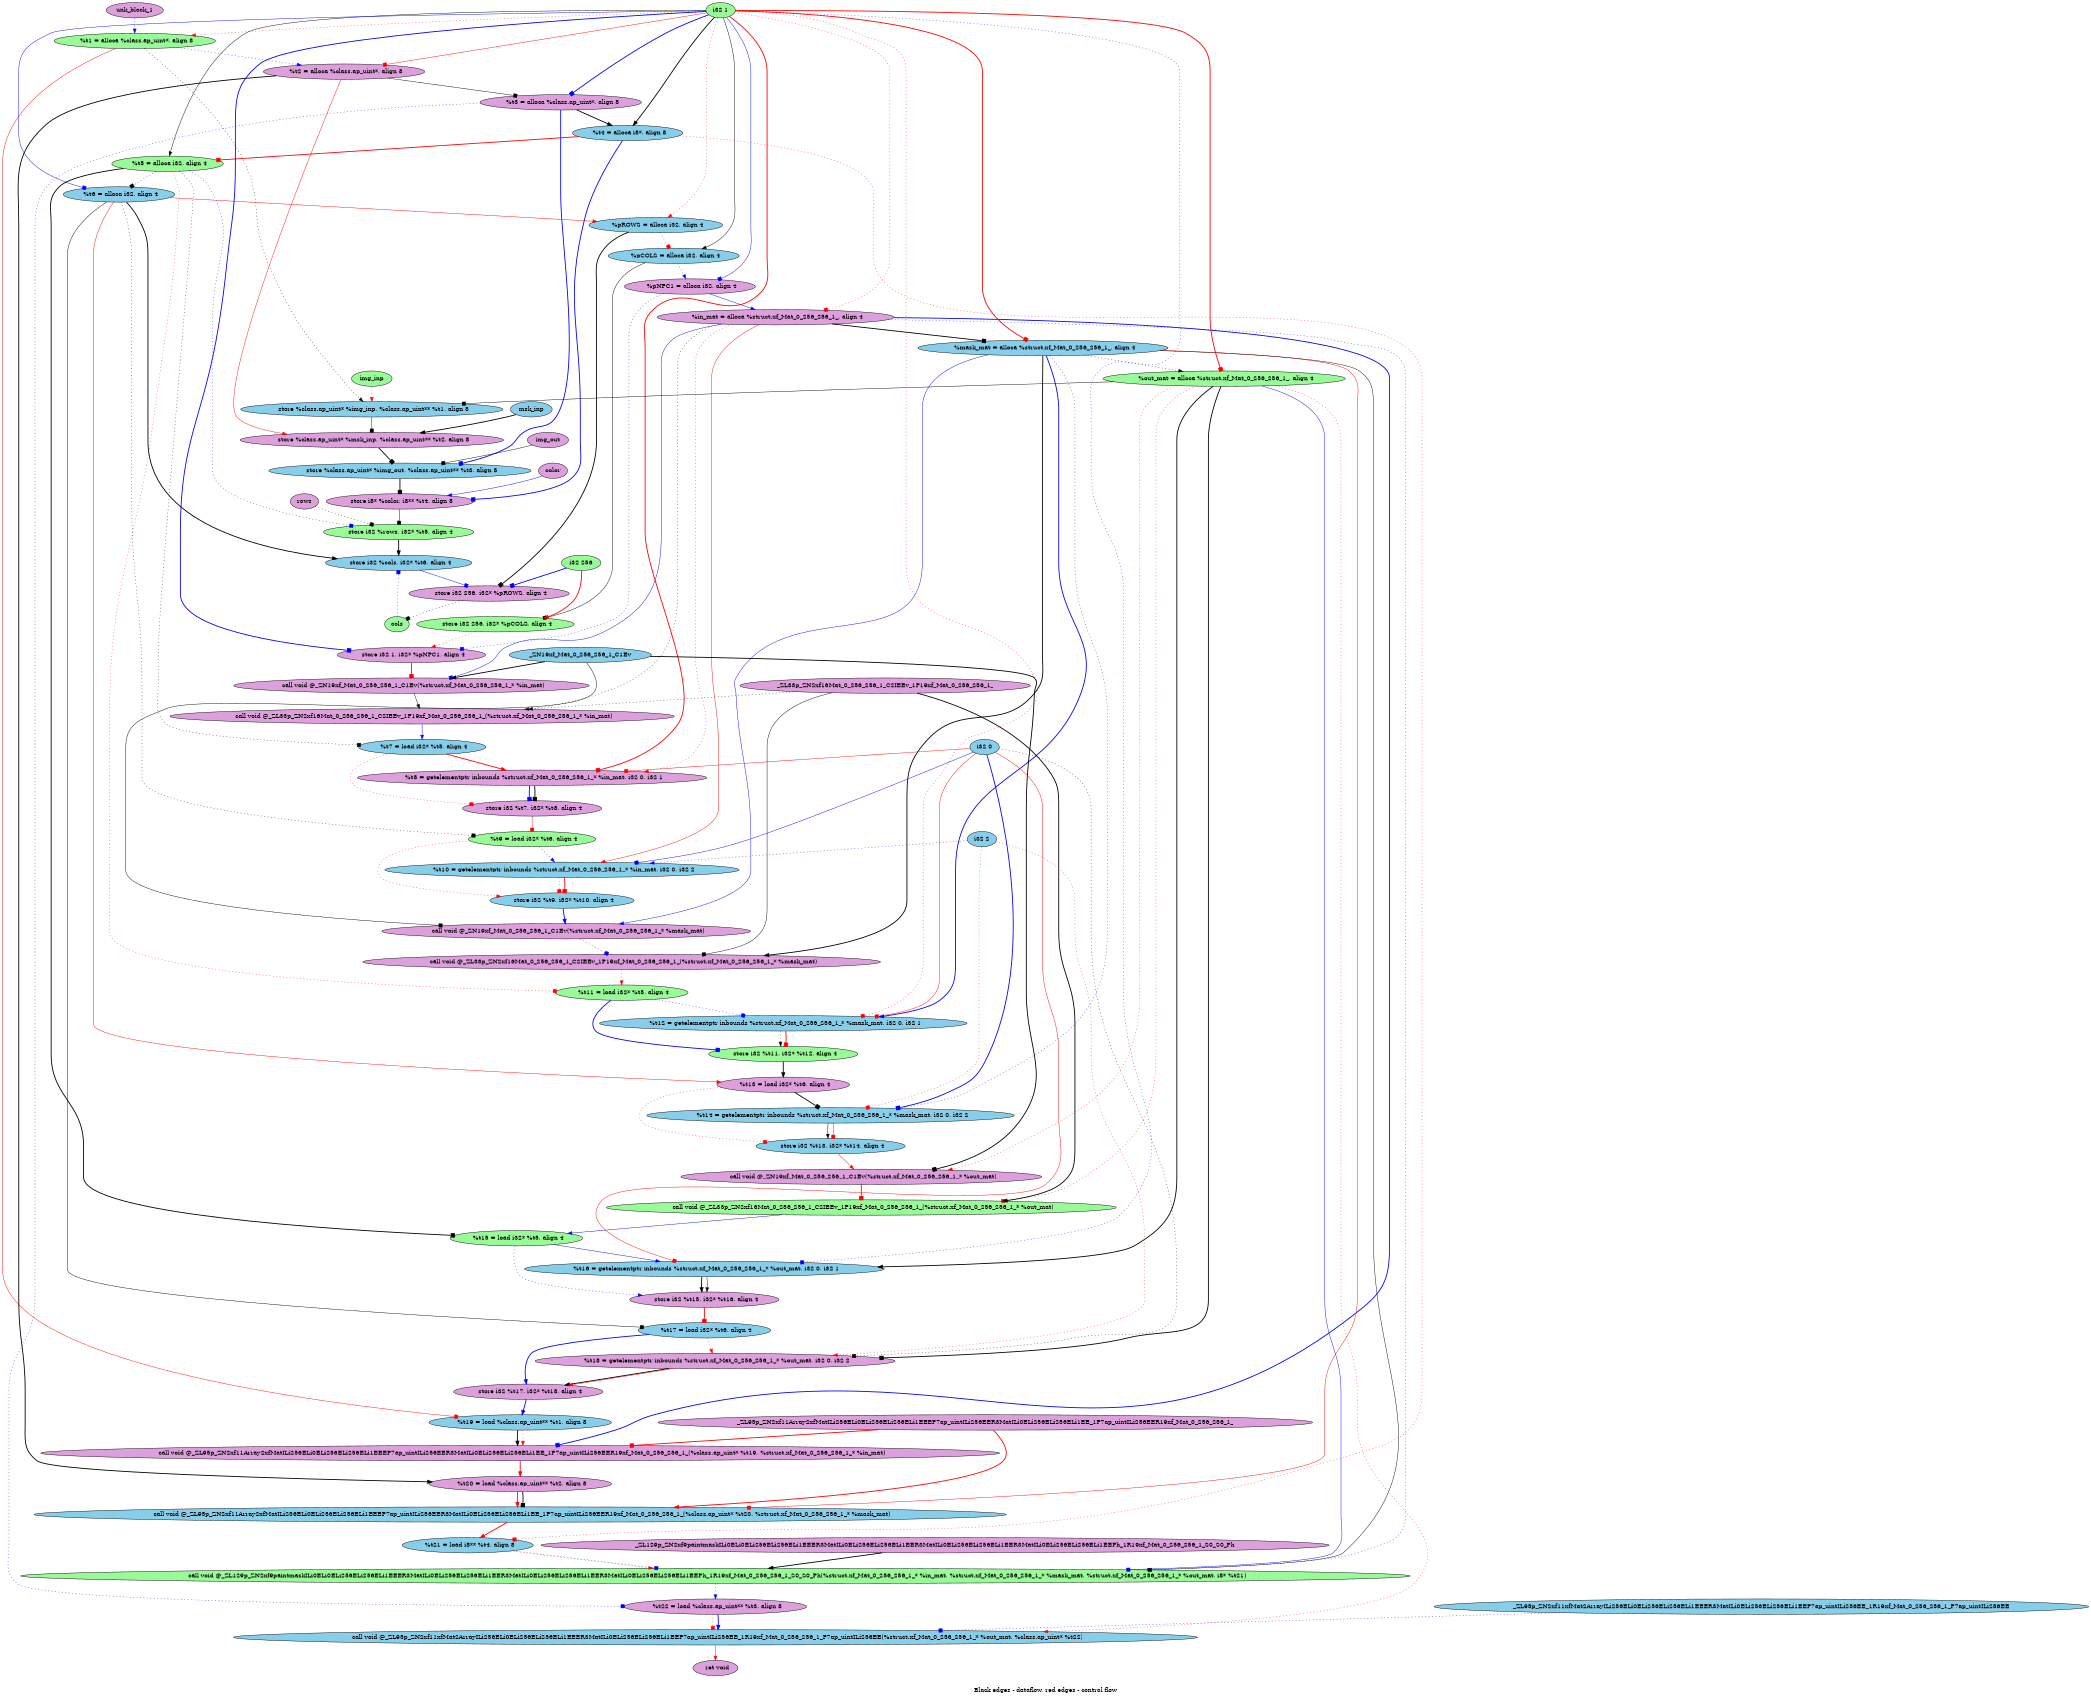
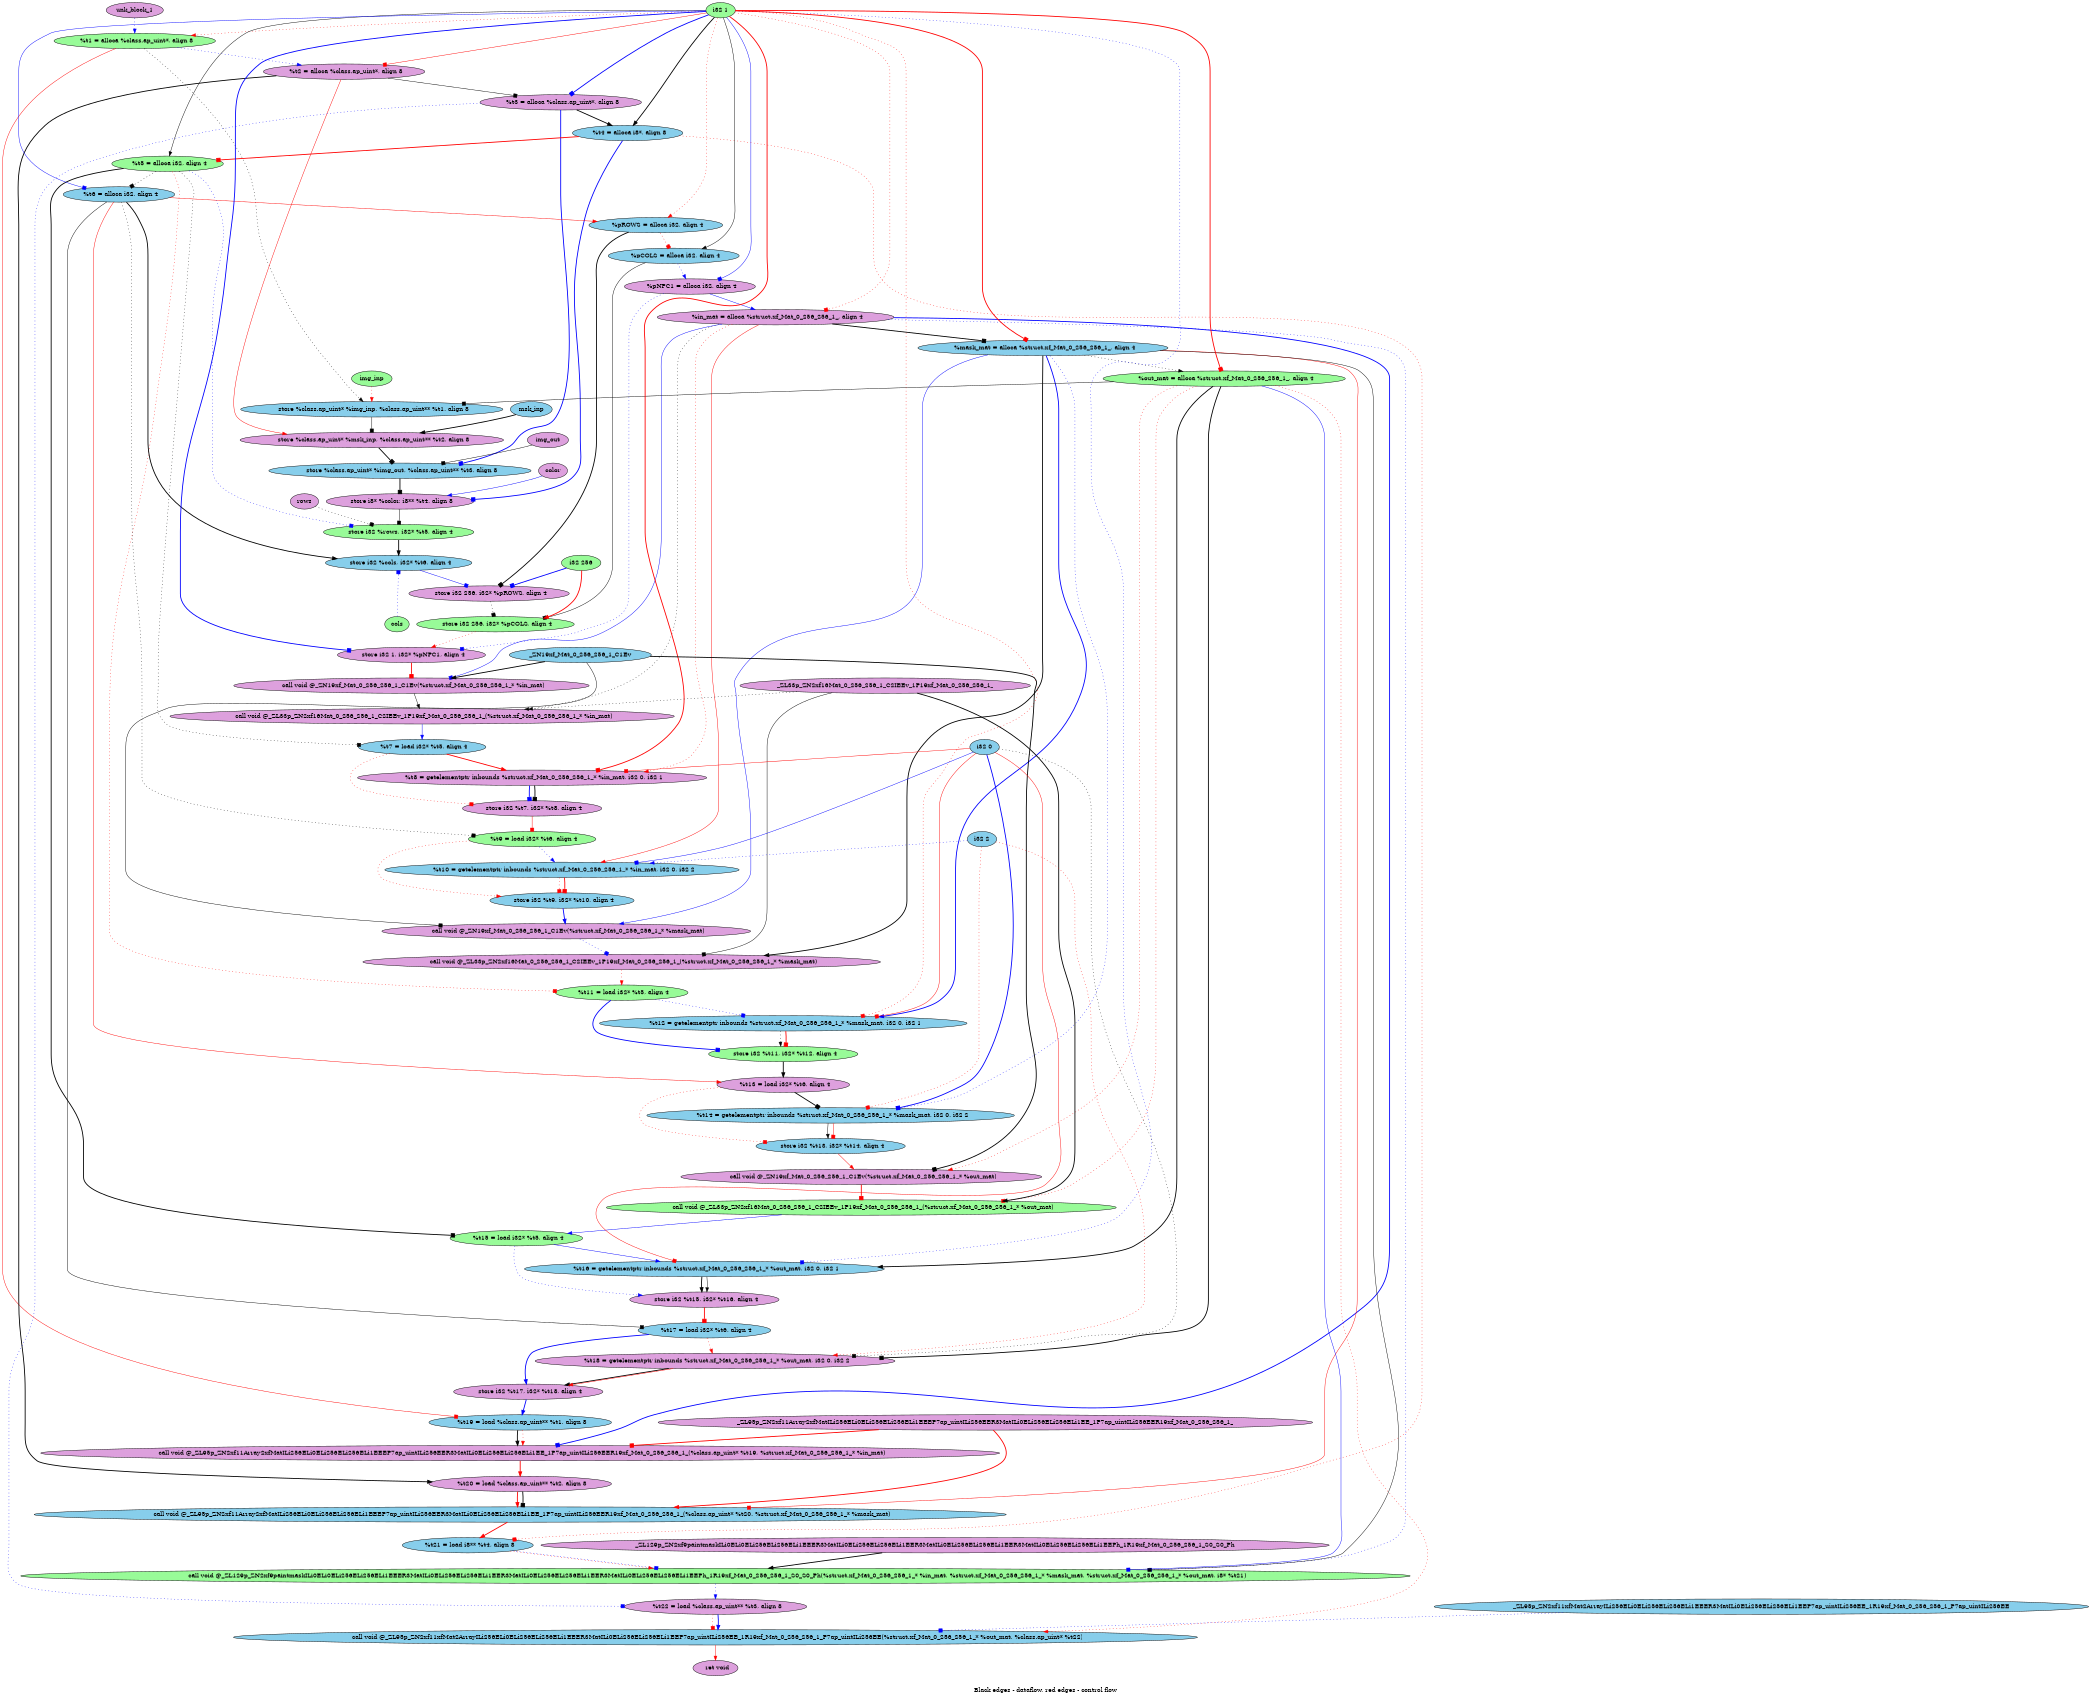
edge "store i32 256, i32* %pROWS, align 4" -> "cols": now "store i32 256, i32* %pROWS, align 4" -> "store i32 256, i32* %pCOLS, align 4"
